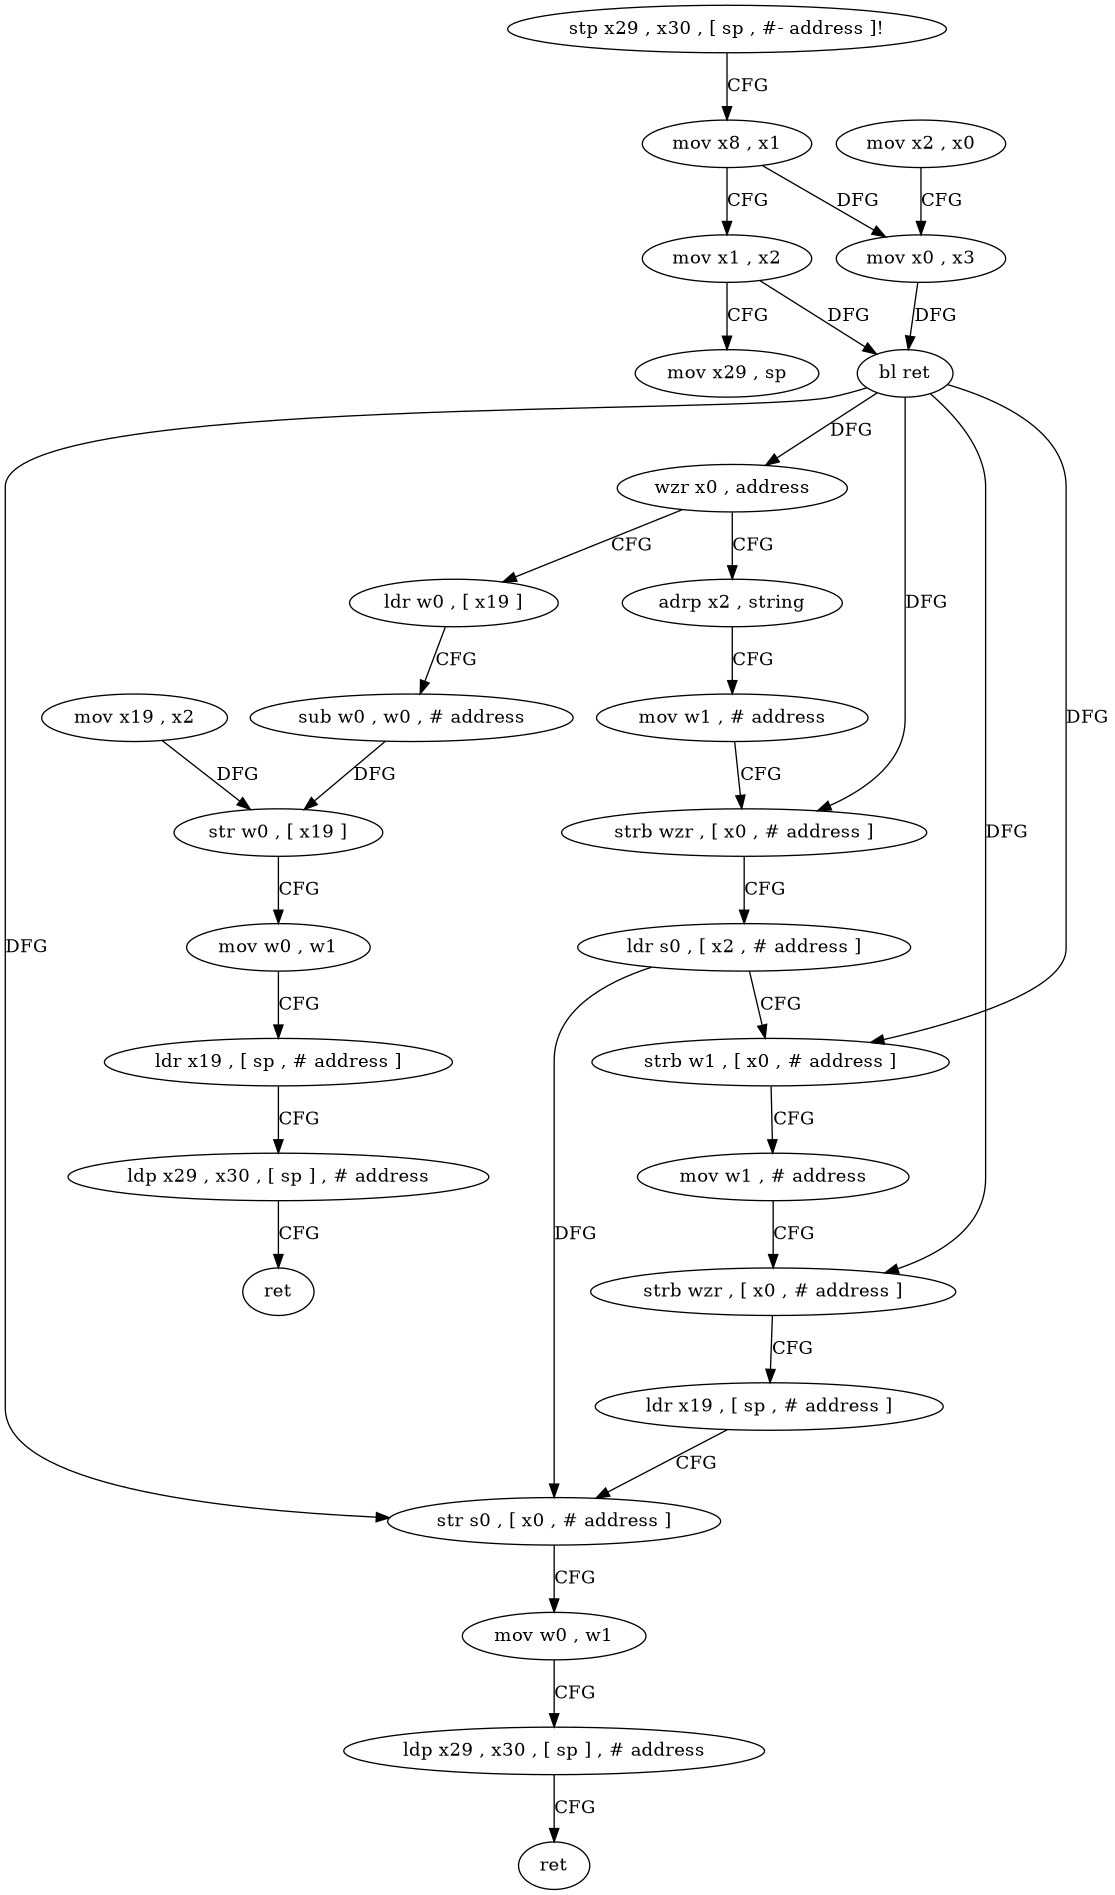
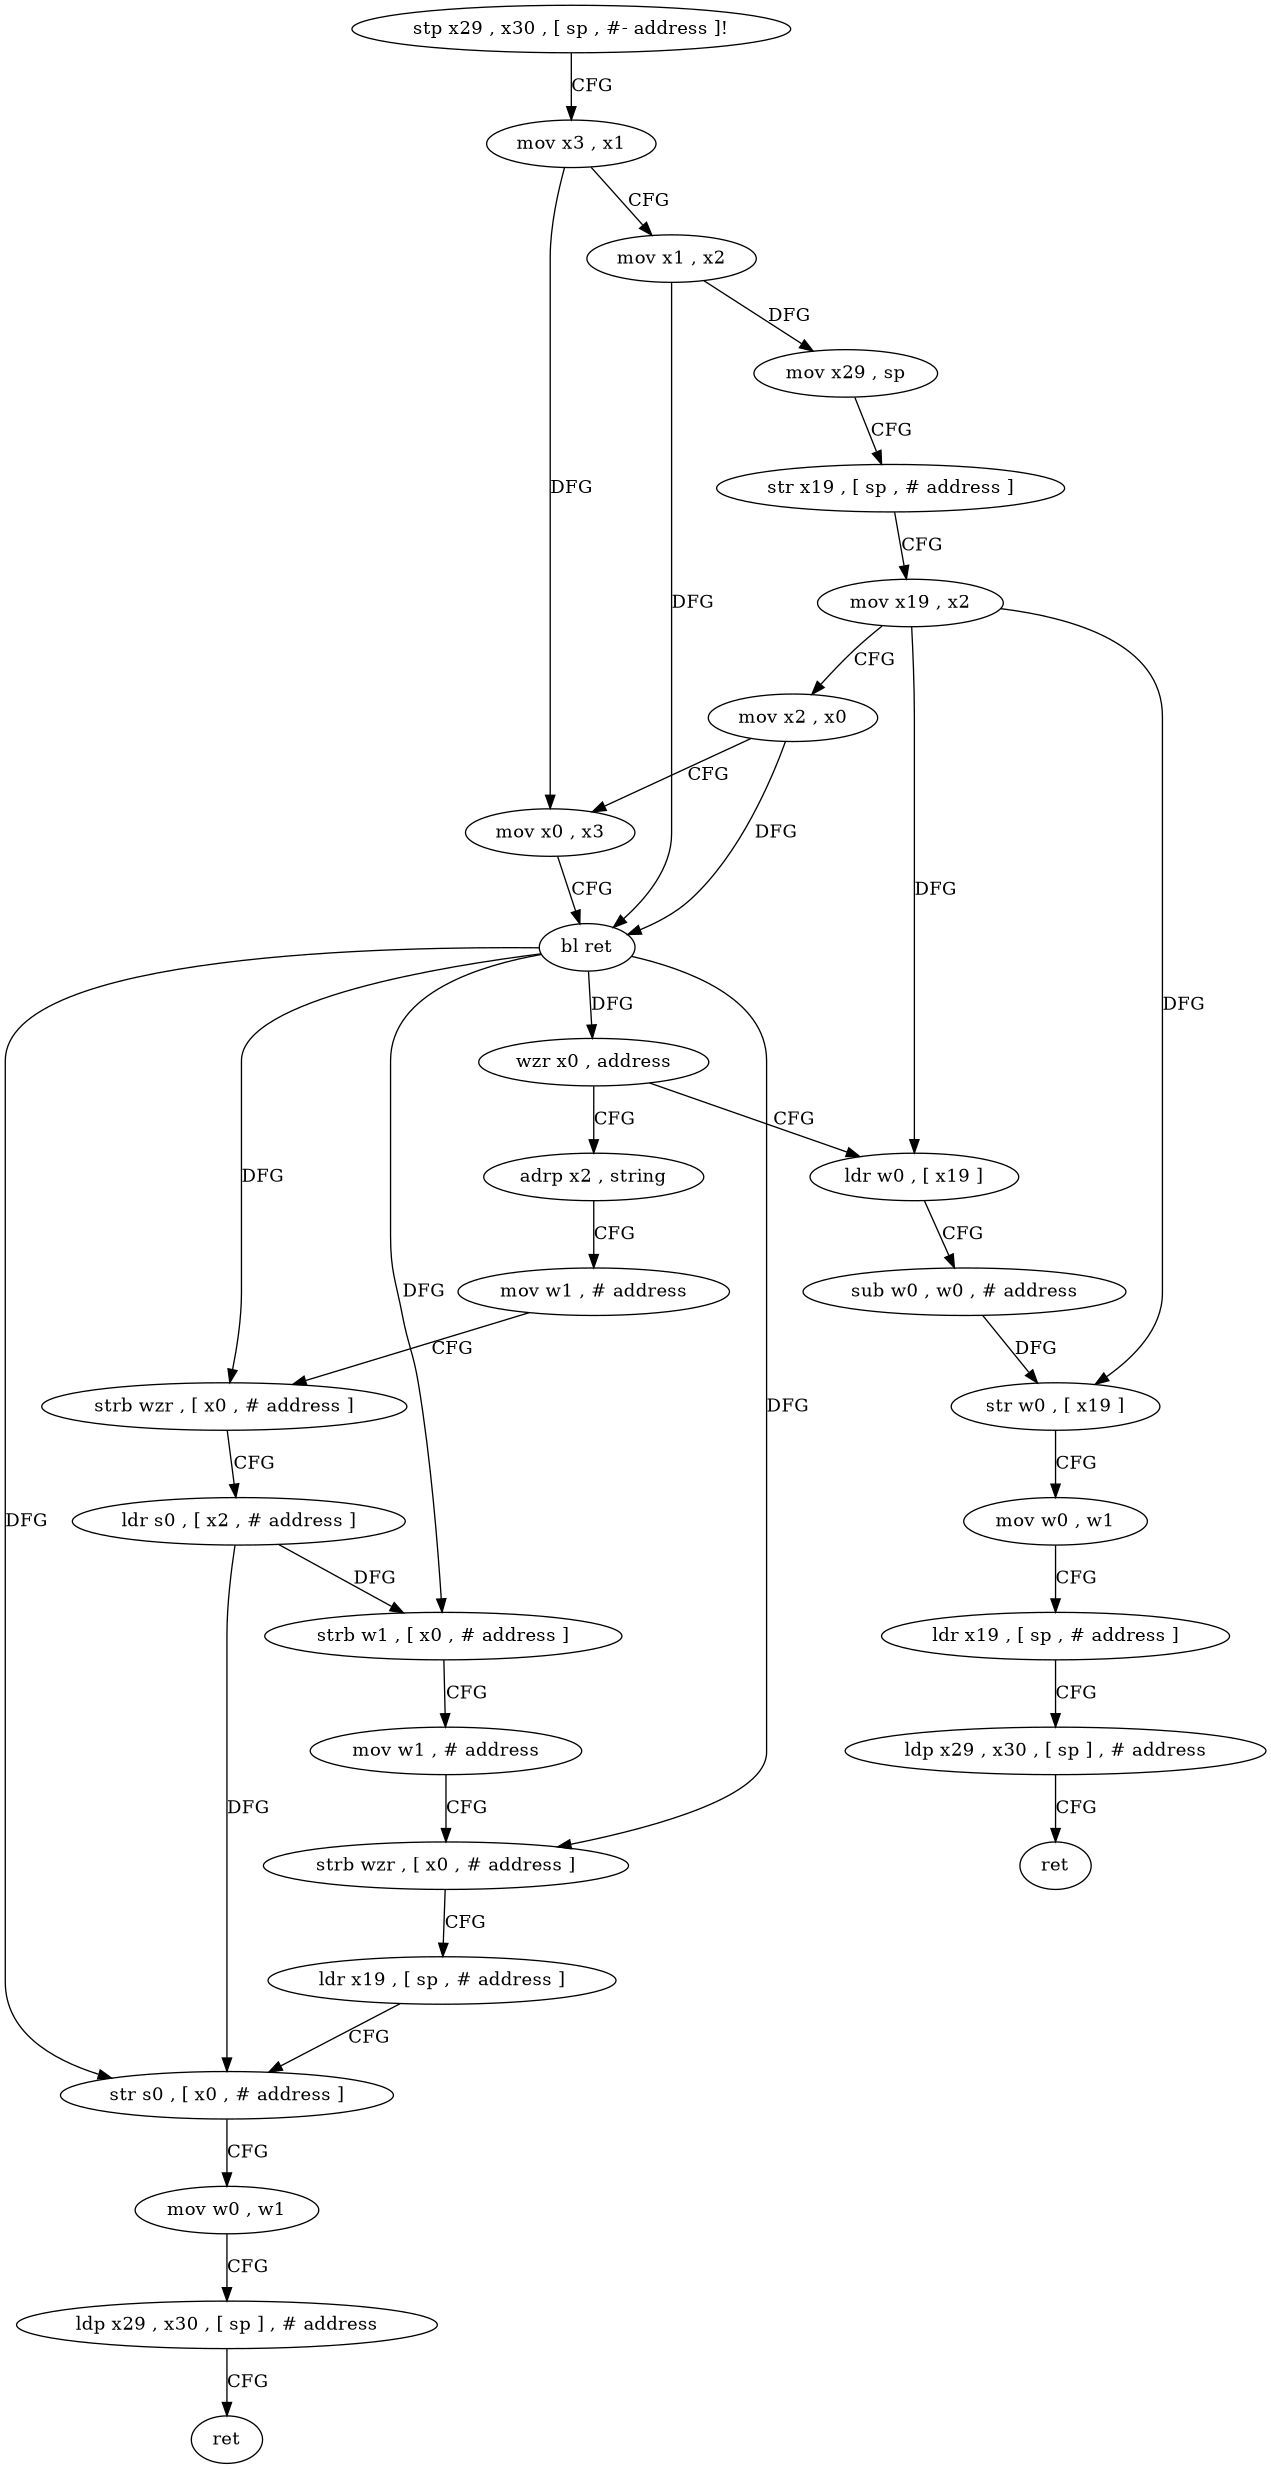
node "mov x8 , x1": label "mov x8 , x1" -> "mov x3 , x1"
edge "mov x1 , x2" -> "mov x29 , sp": label "CFG" -> "DFG"
edge "mov x0 , x3" -> "bl ret": label "DFG" -> "CFG"
node "str x19 , [ sp , # address ]": added
edge "mov x19 , x2" -> "mov x2 , x0": added, label "CFG"
edge "mov x2 , x0" -> "bl ret": added, label "DFG"
edge "mov x19 , x2" -> "ldr w0 , [ x19 ]": added, label "DFG"
edge "ldr s0 , [ x2 , # address ]" -> "strb w1 , [ x0 , # address ]": label "CFG" -> "DFG"
